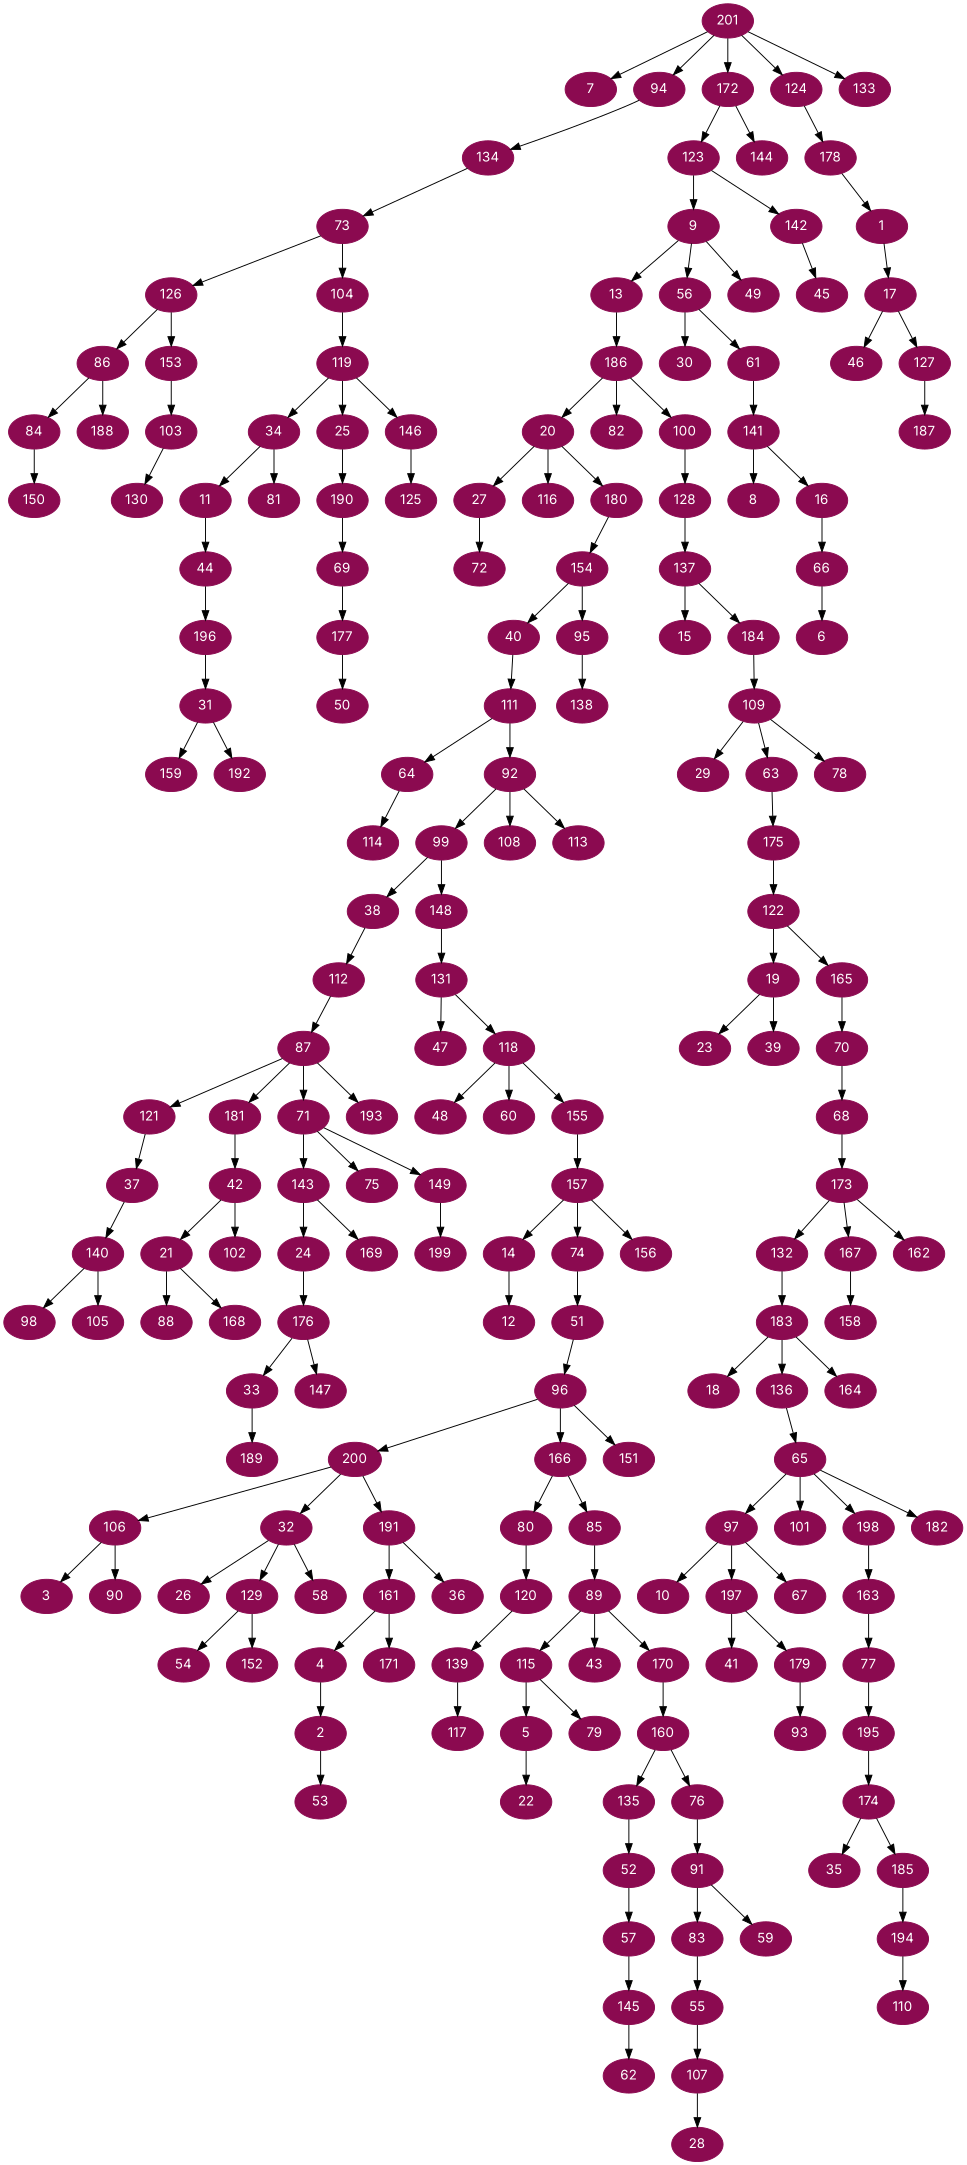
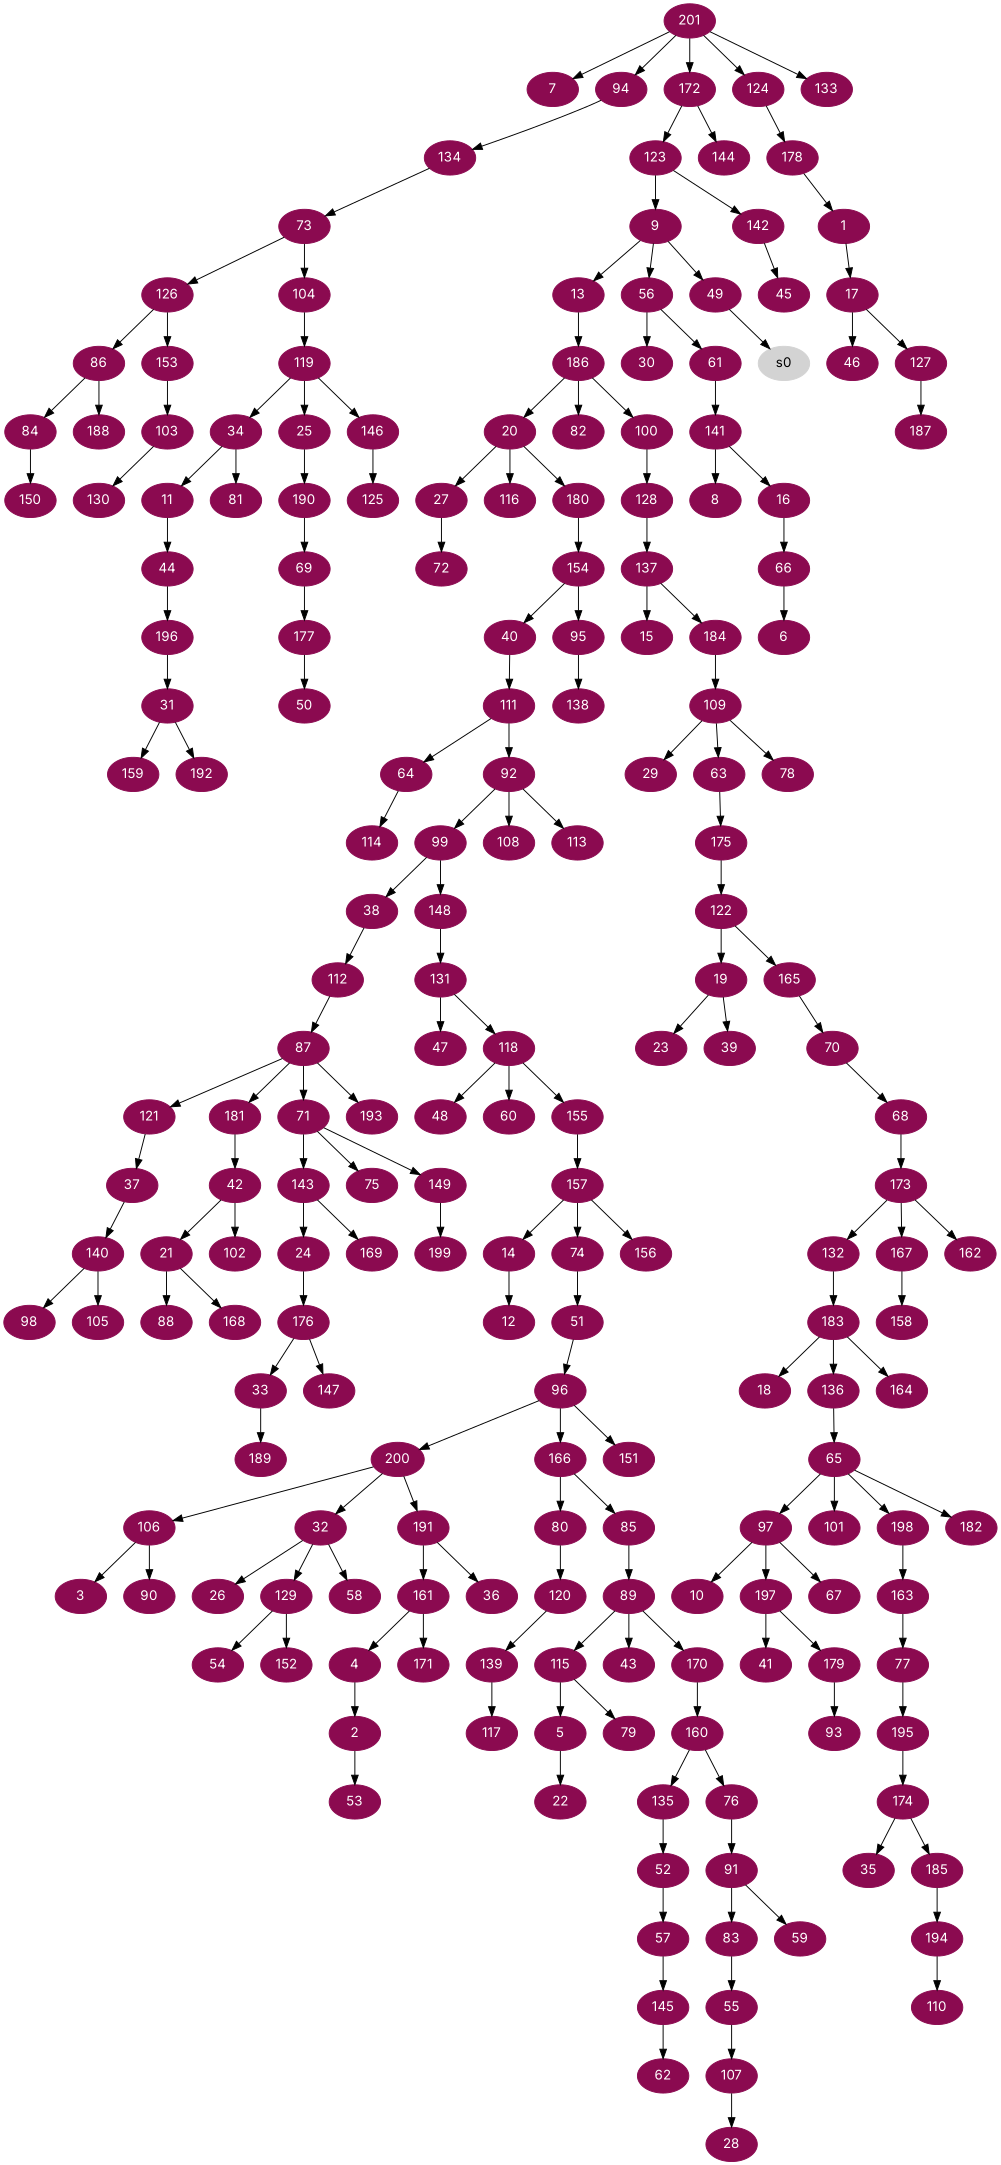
node "s0": added
